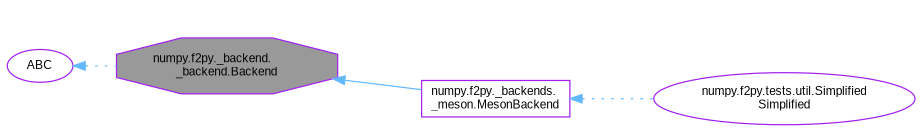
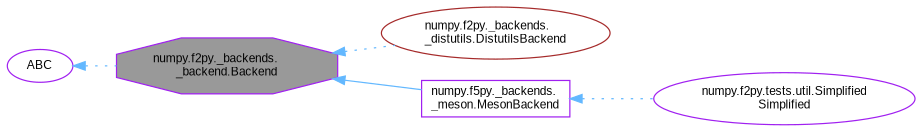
node "numpy.f2py._backends. _distutils.DistutilsBackend": added
node "numpy.f2py._backend. _backend.Backend": label "numpy.f2py._backend. _backend.Backend" -> "numpy.f2py._backends. _backend.Backend"
node "numpy.f2py._backends. _meson.MesonBackend": label "numpy.f2py._backends. _meson.MesonBackend" -> "numpy.f5py._backends. _meson.MesonBackend"
